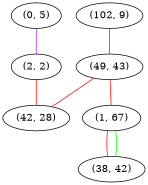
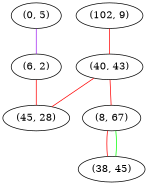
node "(2, 2)": label "(2, 2)" -> "(6, 2)"
node "(49, 43)": label "(49, 43)" -> "(40, 43)"
node "(42, 28)": label "(42, 28)" -> "(45, 28)"
node "(1, 67)": label "(1, 67)" -> "(8, 67)"
node "(38, 42)": label "(38, 42)" -> "(38, 45)"
